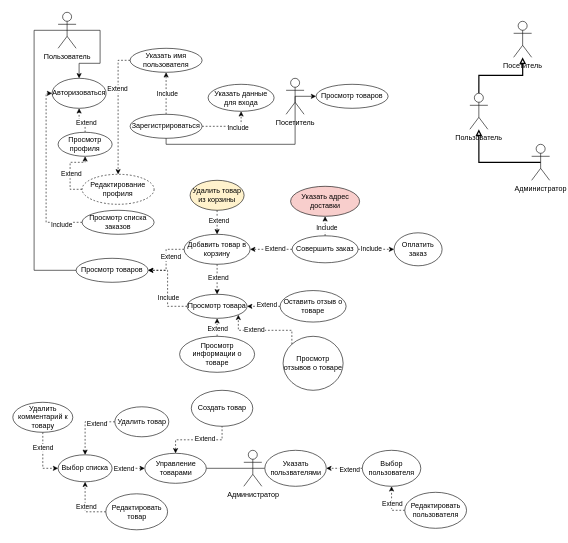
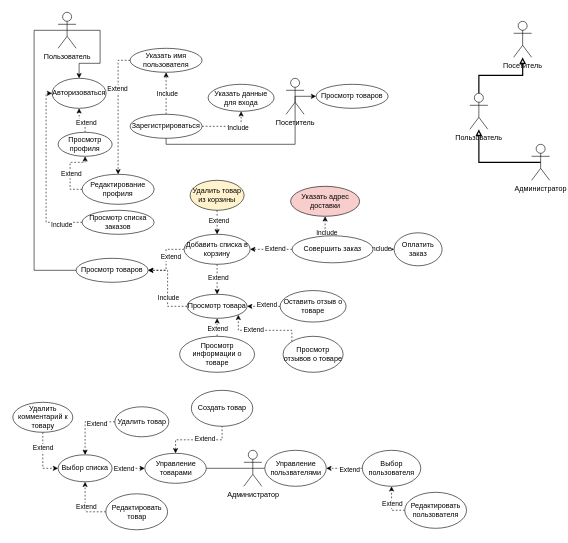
node "Редактирование профиля": style dashed -> solid
node "Добавить товар в корзину": label "Добавить товар в корзину" -> "Добавить списка в корзину"
node "Совершить заказ": size 66x27 -> 81x27
node "Просмотр отзывов о товаре": size 60x54 -> 60x36
node "Указать пользвателями": label "Указать пользвателями" -> "Управление пользвателями"
